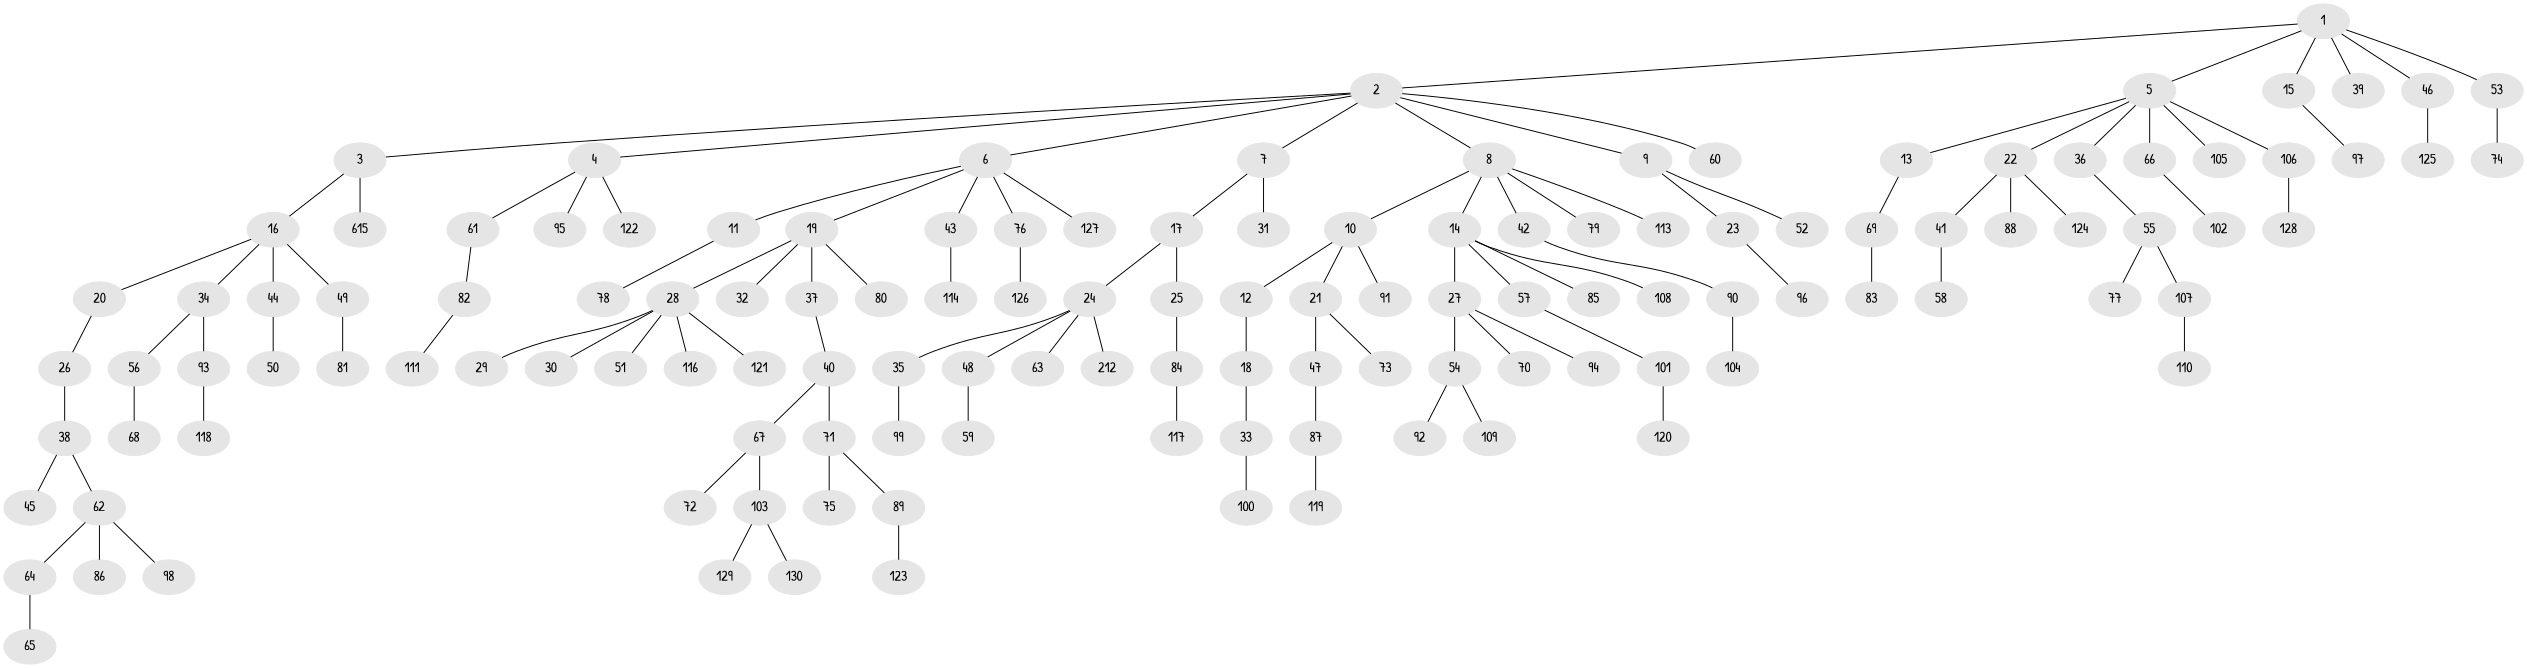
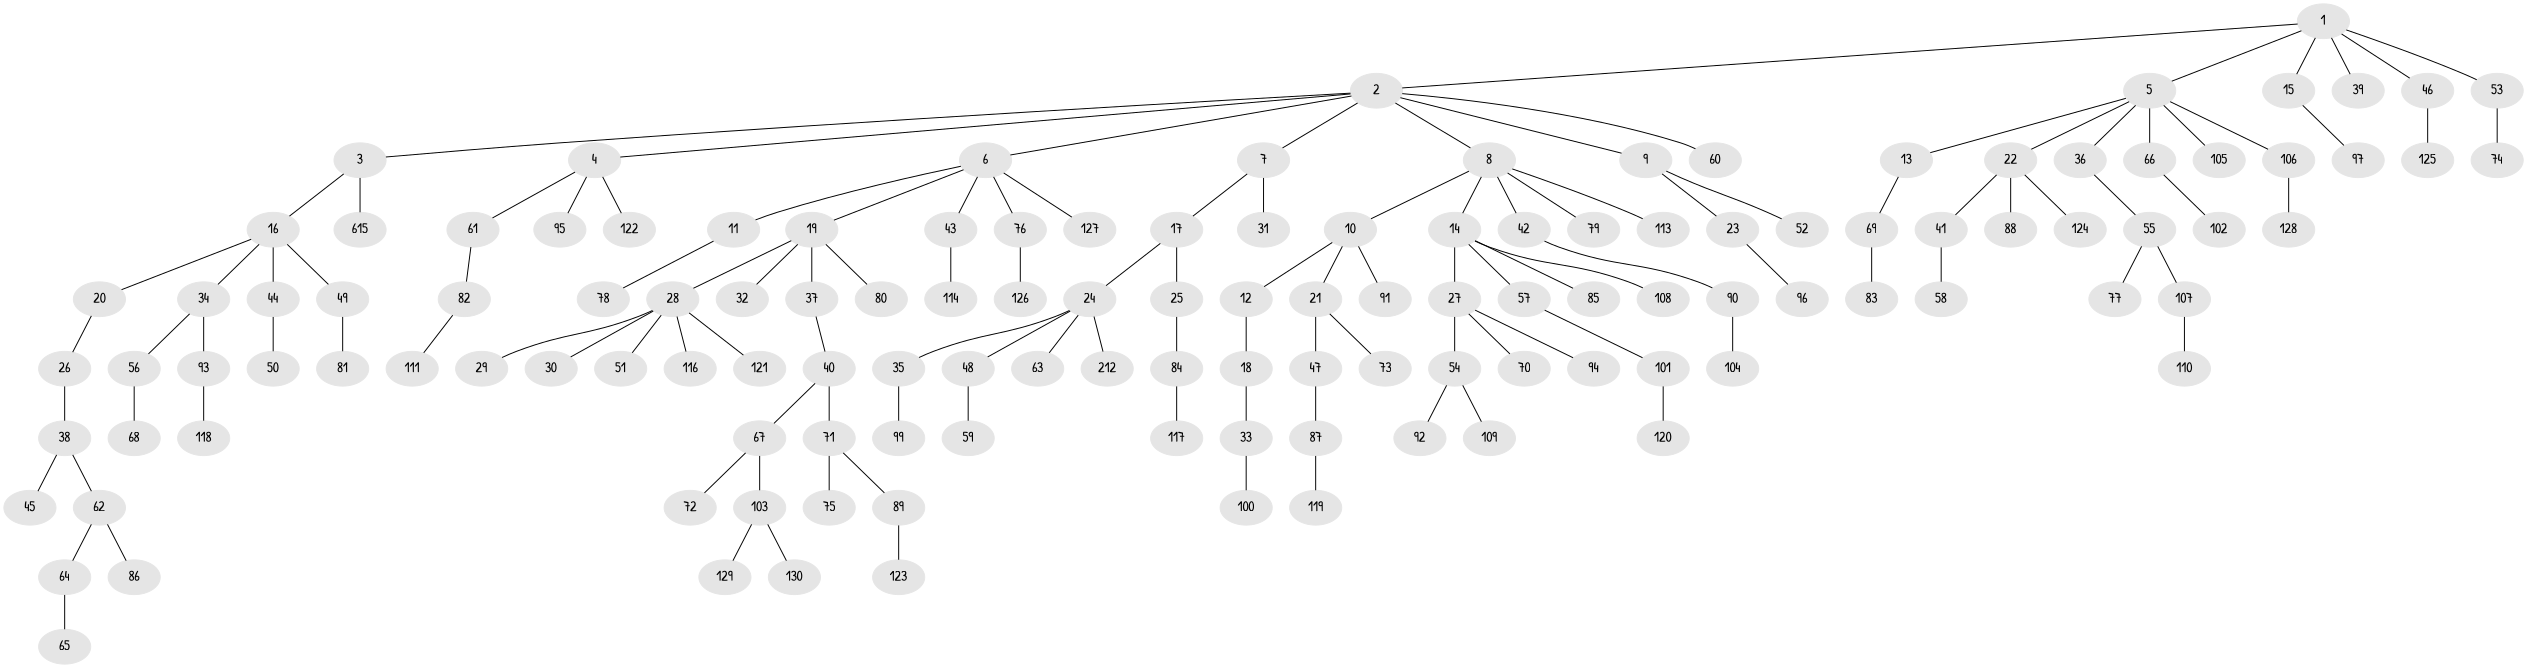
node "98": removed
